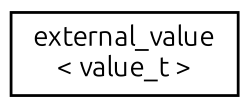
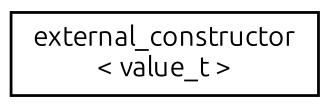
node "external_value < value_t >": label "external_value < value_t >" -> "external_constructor < value_t >"
